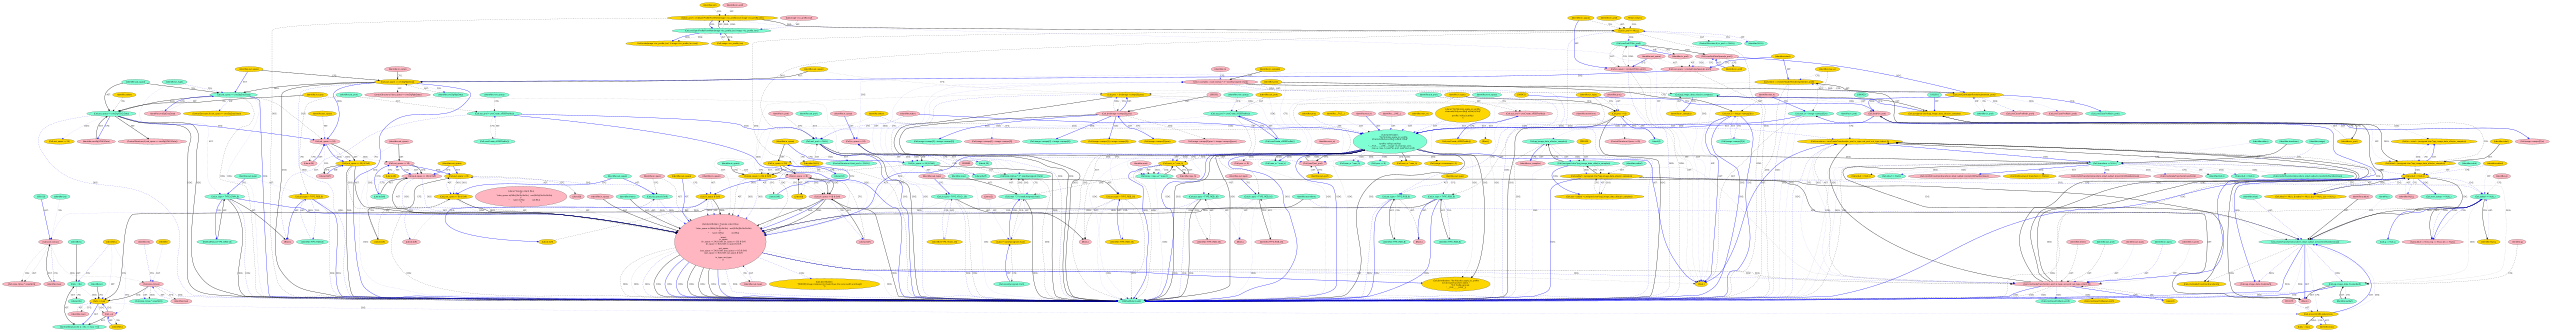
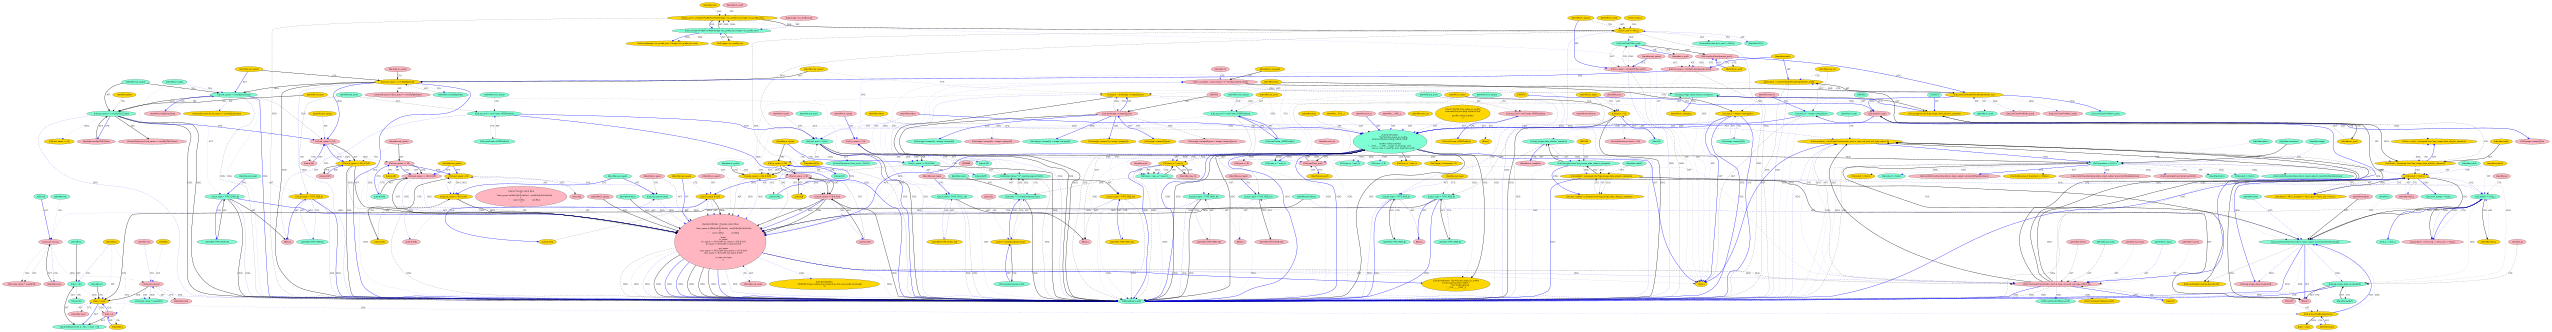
node "(Call,cmsGetHeaderRenderingIntent(in_prof))": label "(Call,cmsGetHeaderRenderingIntent(in_prof))" -> "(Call,cmsGetHeaderRenderingIntent(in_icc))"
node "(MethodReturn,TYPE_GRAY_8)": label "(MethodReturn,TYPE_GRAY_8)" -> "(Identifier,TYPE_GRAY_8)"
edge "(Call,3 * sizeof(unsigned char))" -> "(Call,sizeof(unsigned char))": style dashed -> bold
